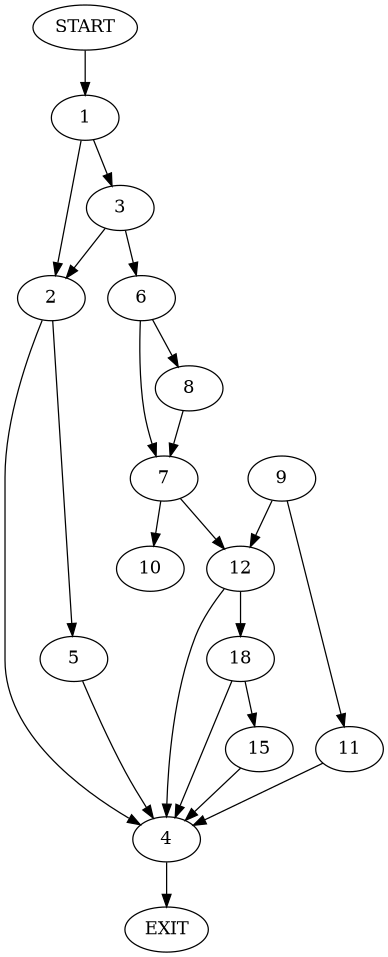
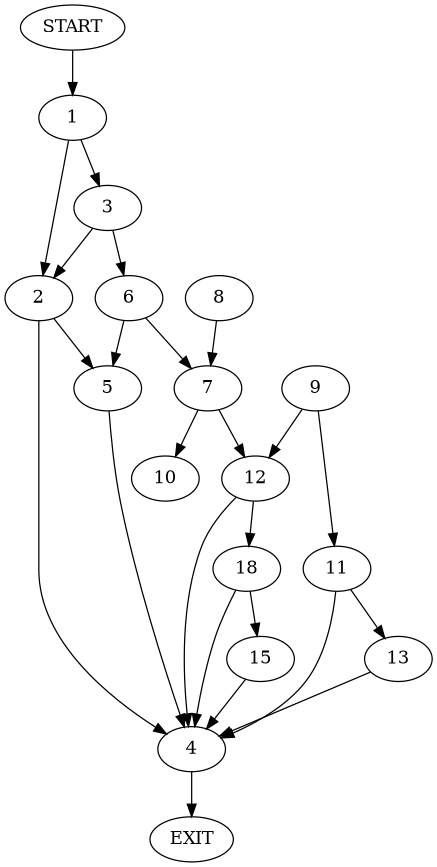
edge "6" -> "8": now "6" -> "5"
node "13": added
